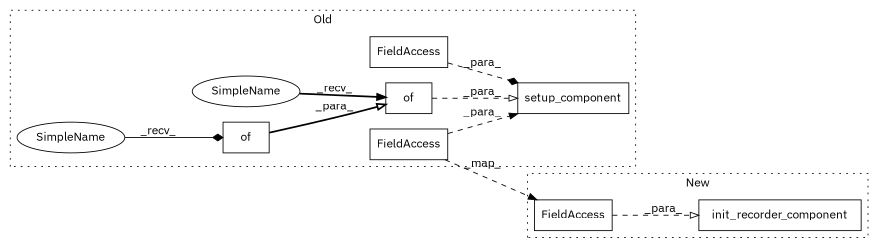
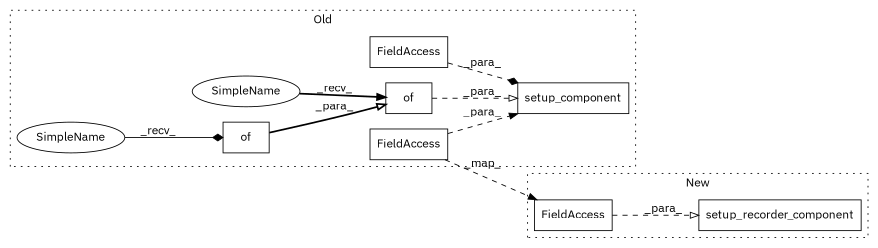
node "init_recorder_component": label "init_recorder_component" -> "setup_recorder_component"
